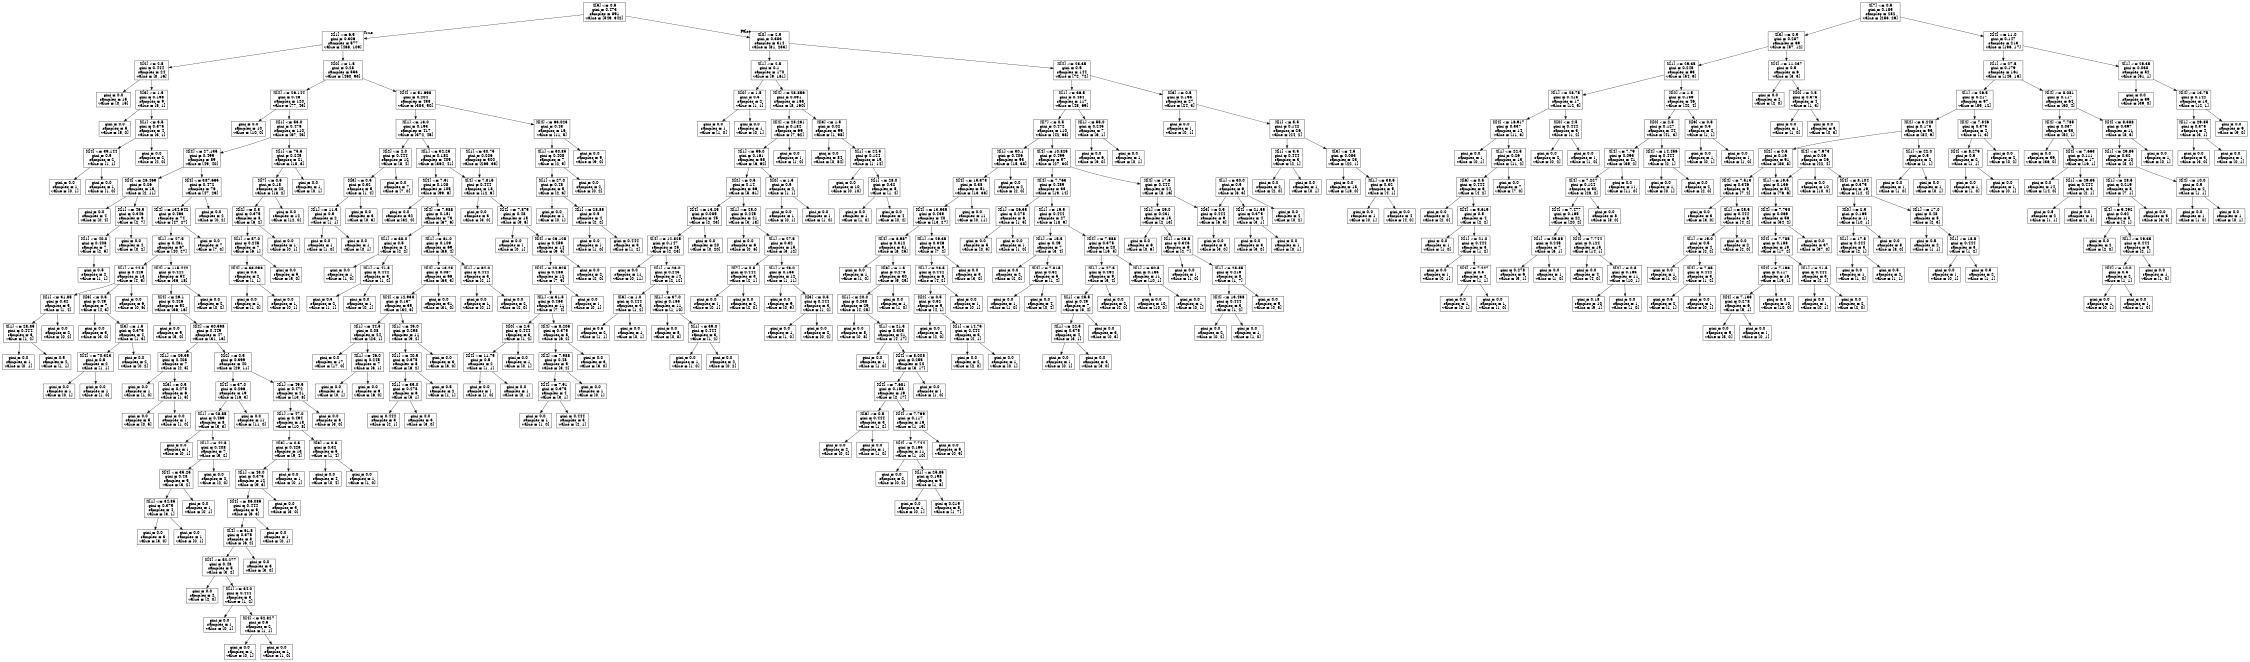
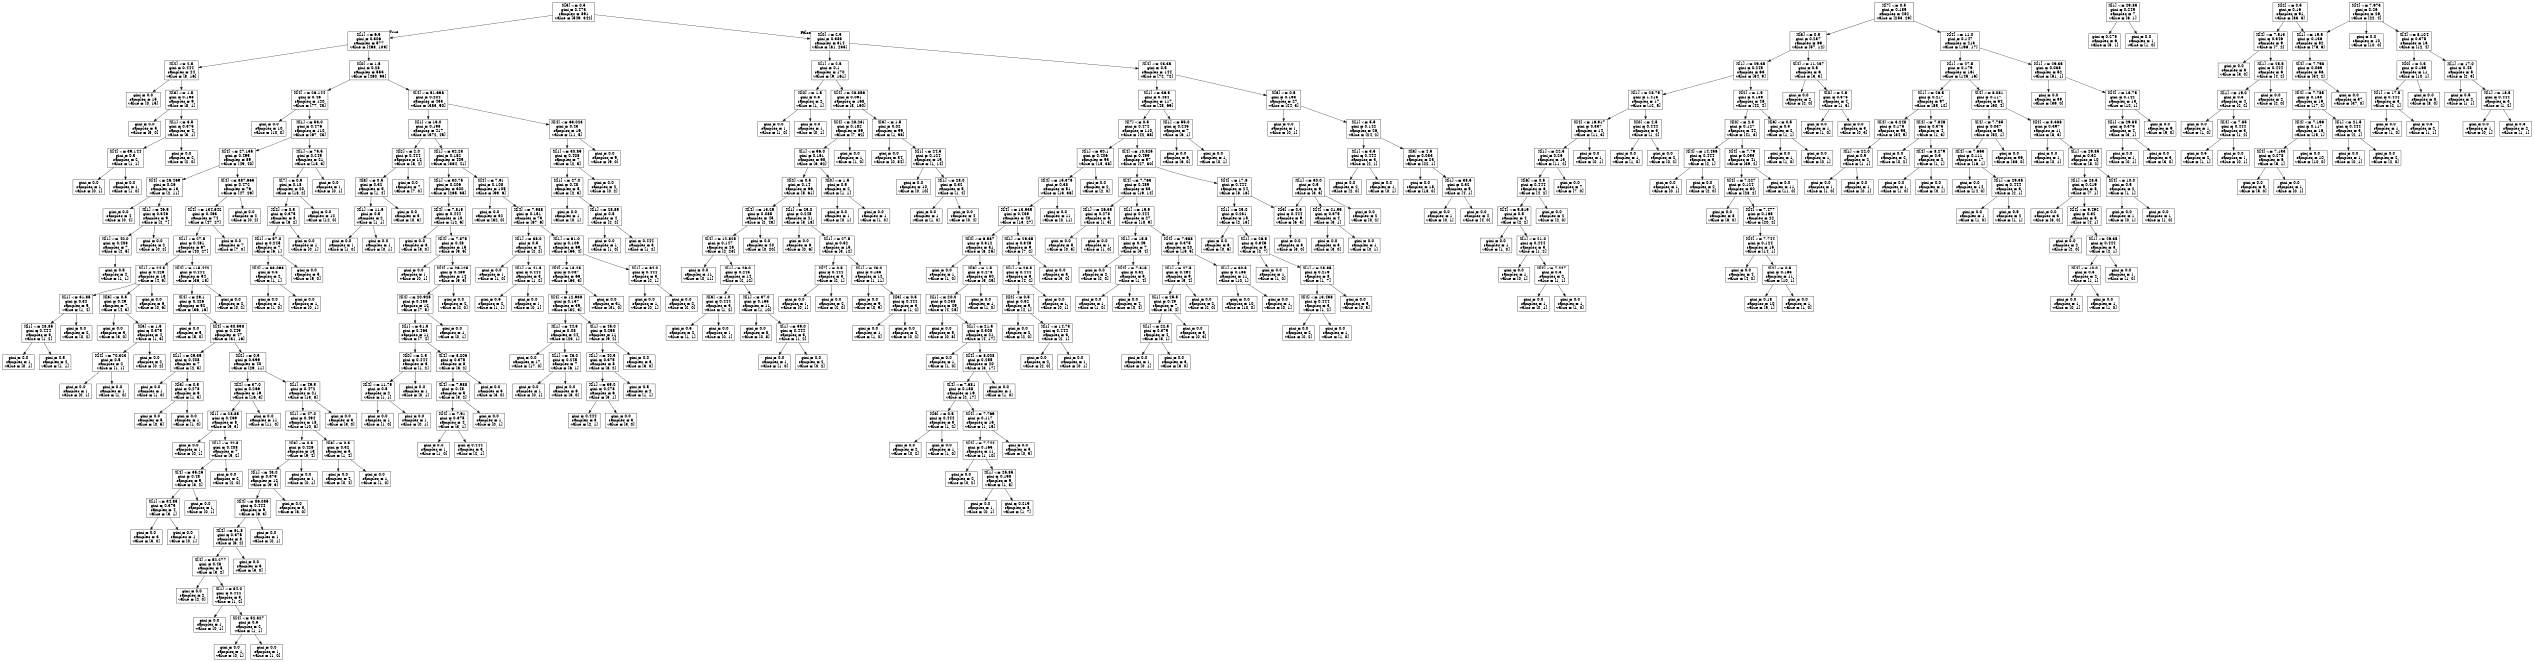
node "X[1] <= 28.75 gini = 0.415 samples = 17 value = [12, 5]": label "X[1] <= 28.75 gini = 0.415 samples = 17 value = [12, 5]" -> "X[1] <= 28.75 gini = 1.415 samples = 17 value = [12, 5]"
edge "X[4] <= 3.248 gini = 0.175 samples = 93 value = [84, 9]" -> "X[2] <= 0.5 gini = 0.16 samples = 91 value = [83, 8]": removed
edge "X[1] <= 32.25 gini = 0.182 samples = 405 value = [364, 41]" -> "X[4] <= 7.815 gini = 0.444 samples = 18 value = [12, 6]": now "X[1] <= 32.25 gini = 0.182 samples = 405 value = [364, 41]" -> "X[1] <= 30.75 gini = 0.206 samples = 300 value = [265, 35]"
edge "X[4] <= 7.477 gini = 0.165 samples = 22 value = [20, 2]" -> "X[1] <= 29.85 gini = 0.245 samples = 7 value = [6, 1]": removed
